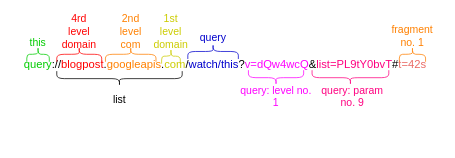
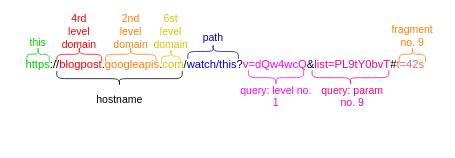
node "2nd level com": label "2nd level com" -> "2nd level domain"
node "1st level domain": label "1st level domain" -> "6st level domain"
node "fragment no. 1": label "fragment no. 1" -> "fragment no. 9"
node "query": label "query" -> "path"
node "query://blogpost.googleapis.com/watch/this?v=dQw4wcQ&list=PL9tY0bvT#t=42s": label "query://blogpost.googleapis.com/watch/this?v=dQw4wcQ&list=PL9tY0bvT#t=42s" -> "https://blogpost.googleapis.com/watch/this?v=dQw4wcQ&list=PL9tY0bvT#t=42s"
node "list": label "list" -> "hostname"
